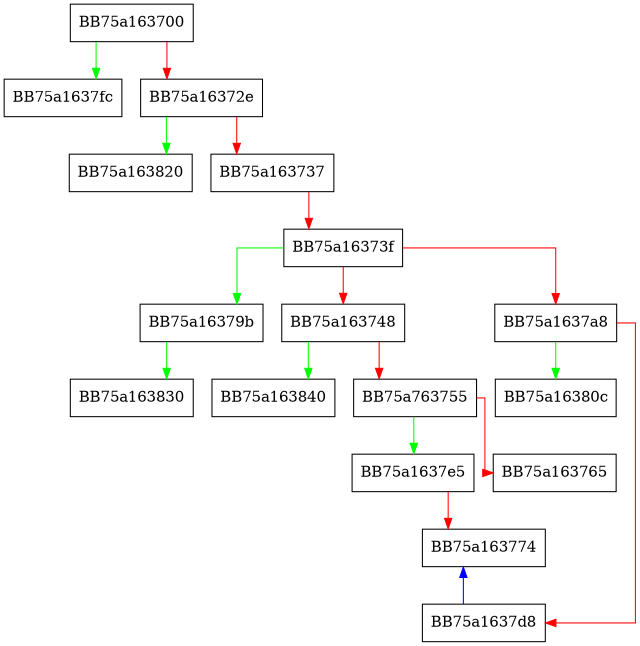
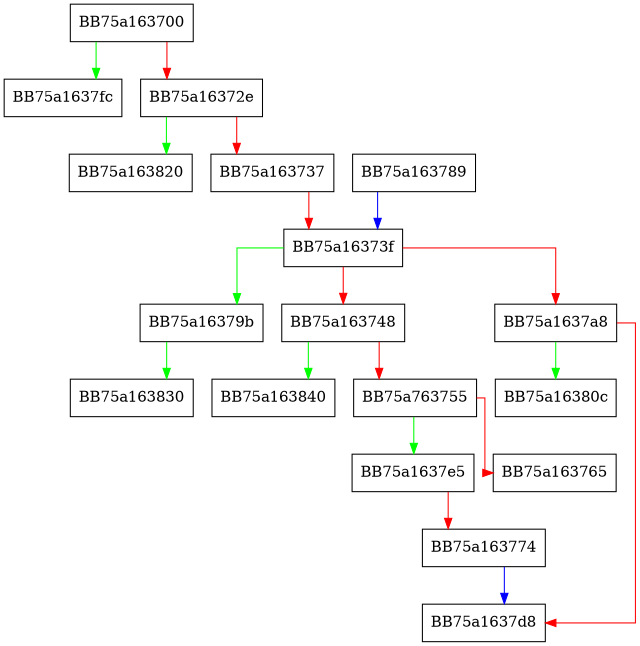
node "BB75a163789": added
edge "BB75a1637d8" -> "BB75a163774": reversed
